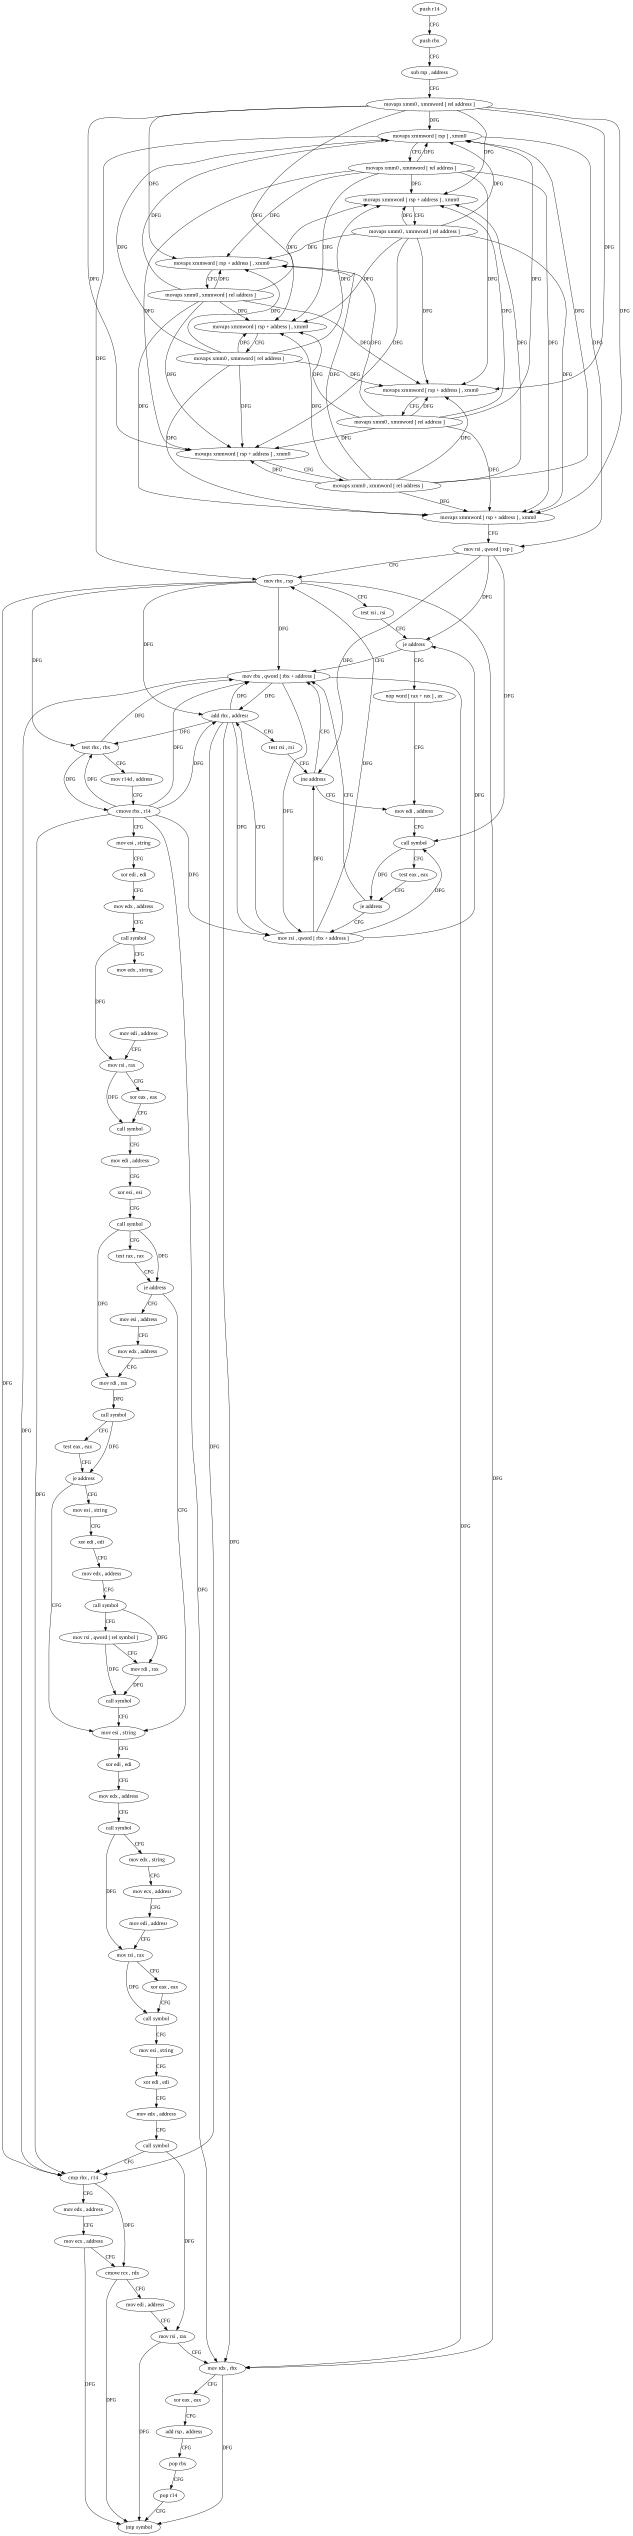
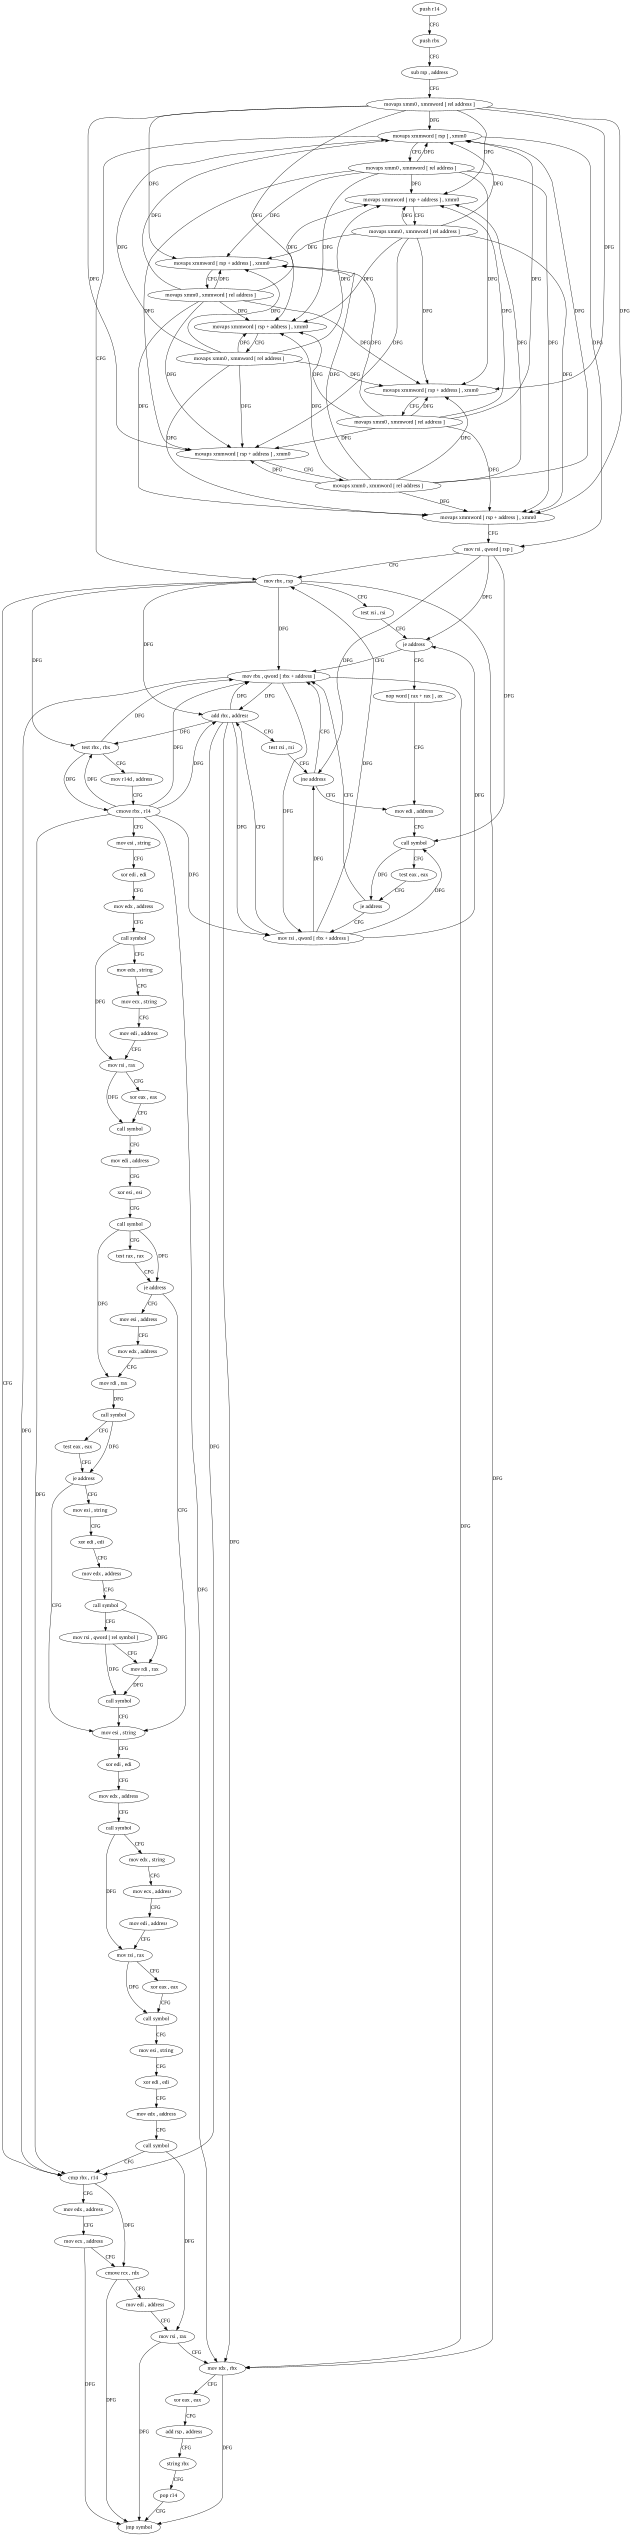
edge "movaps xmmword [ rsp ] , xmm0" -> "mov rbx , rsp": label "DFG" -> "CFG"
node "mov ecx , string": added
edge "mov rbx , rsp" -> "cmp rbx , r14": label "DFG" -> "CFG"
node "pop rbx": label "pop rbx" -> "string rbx"
